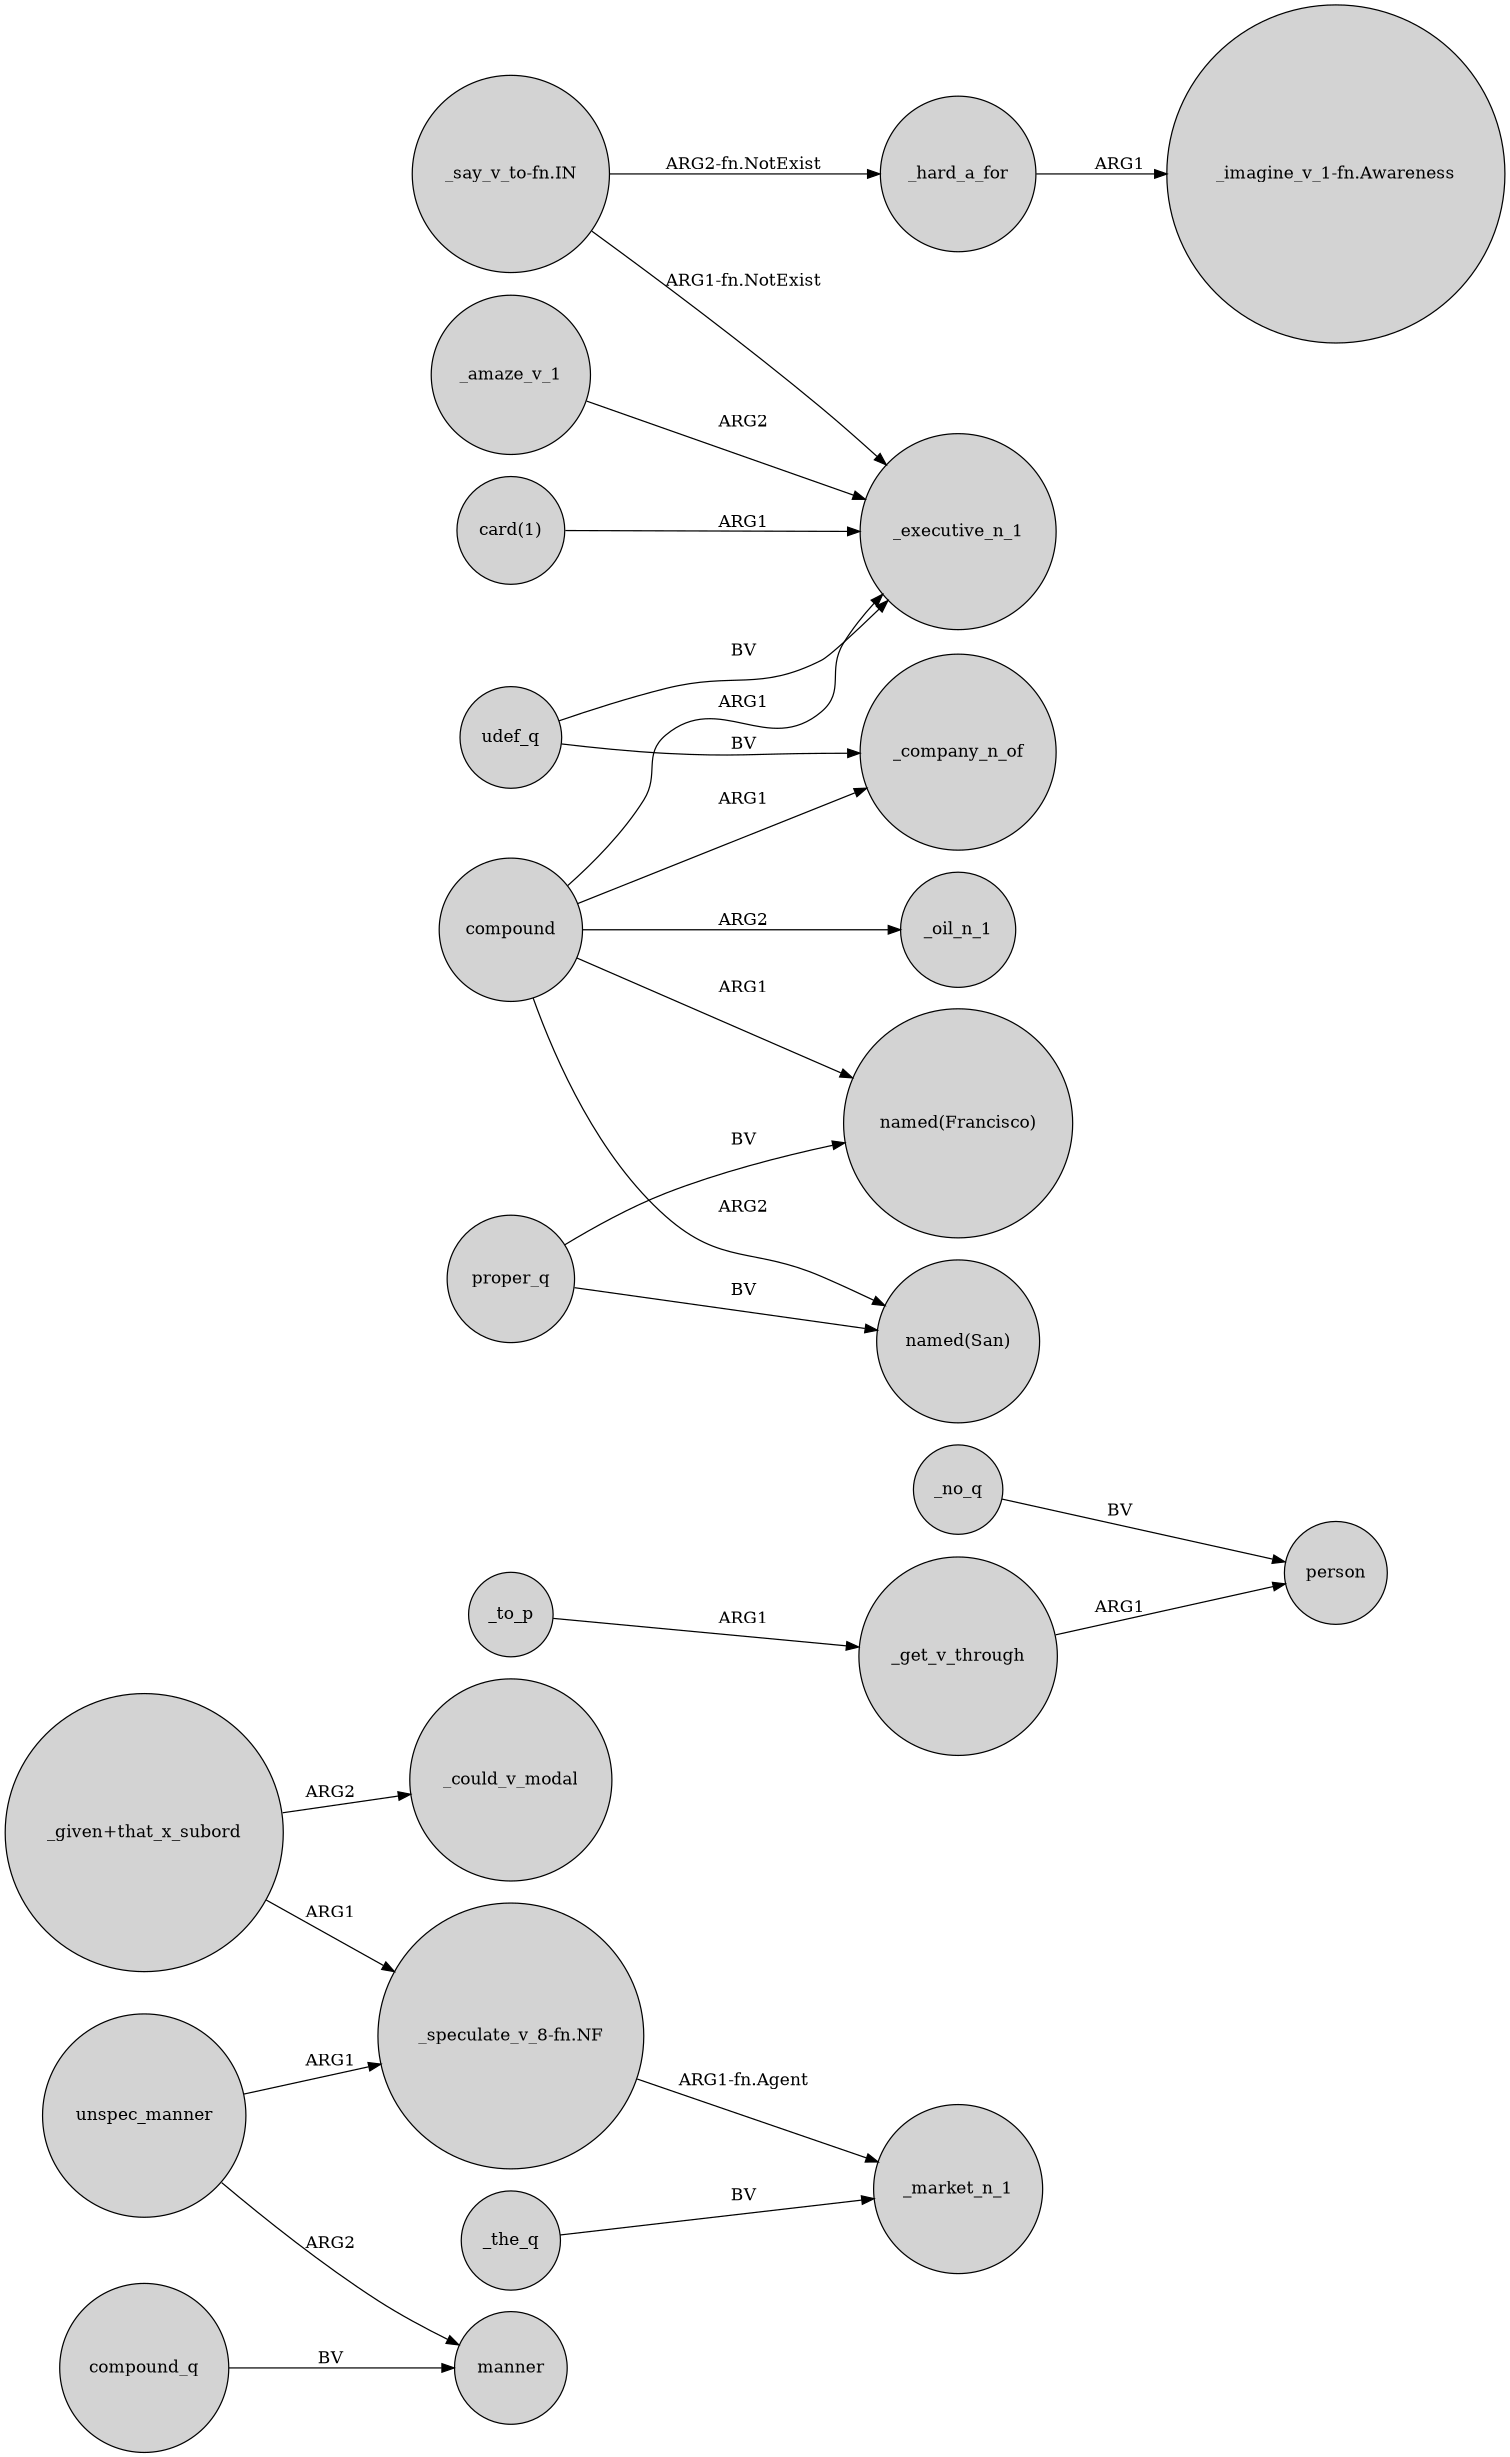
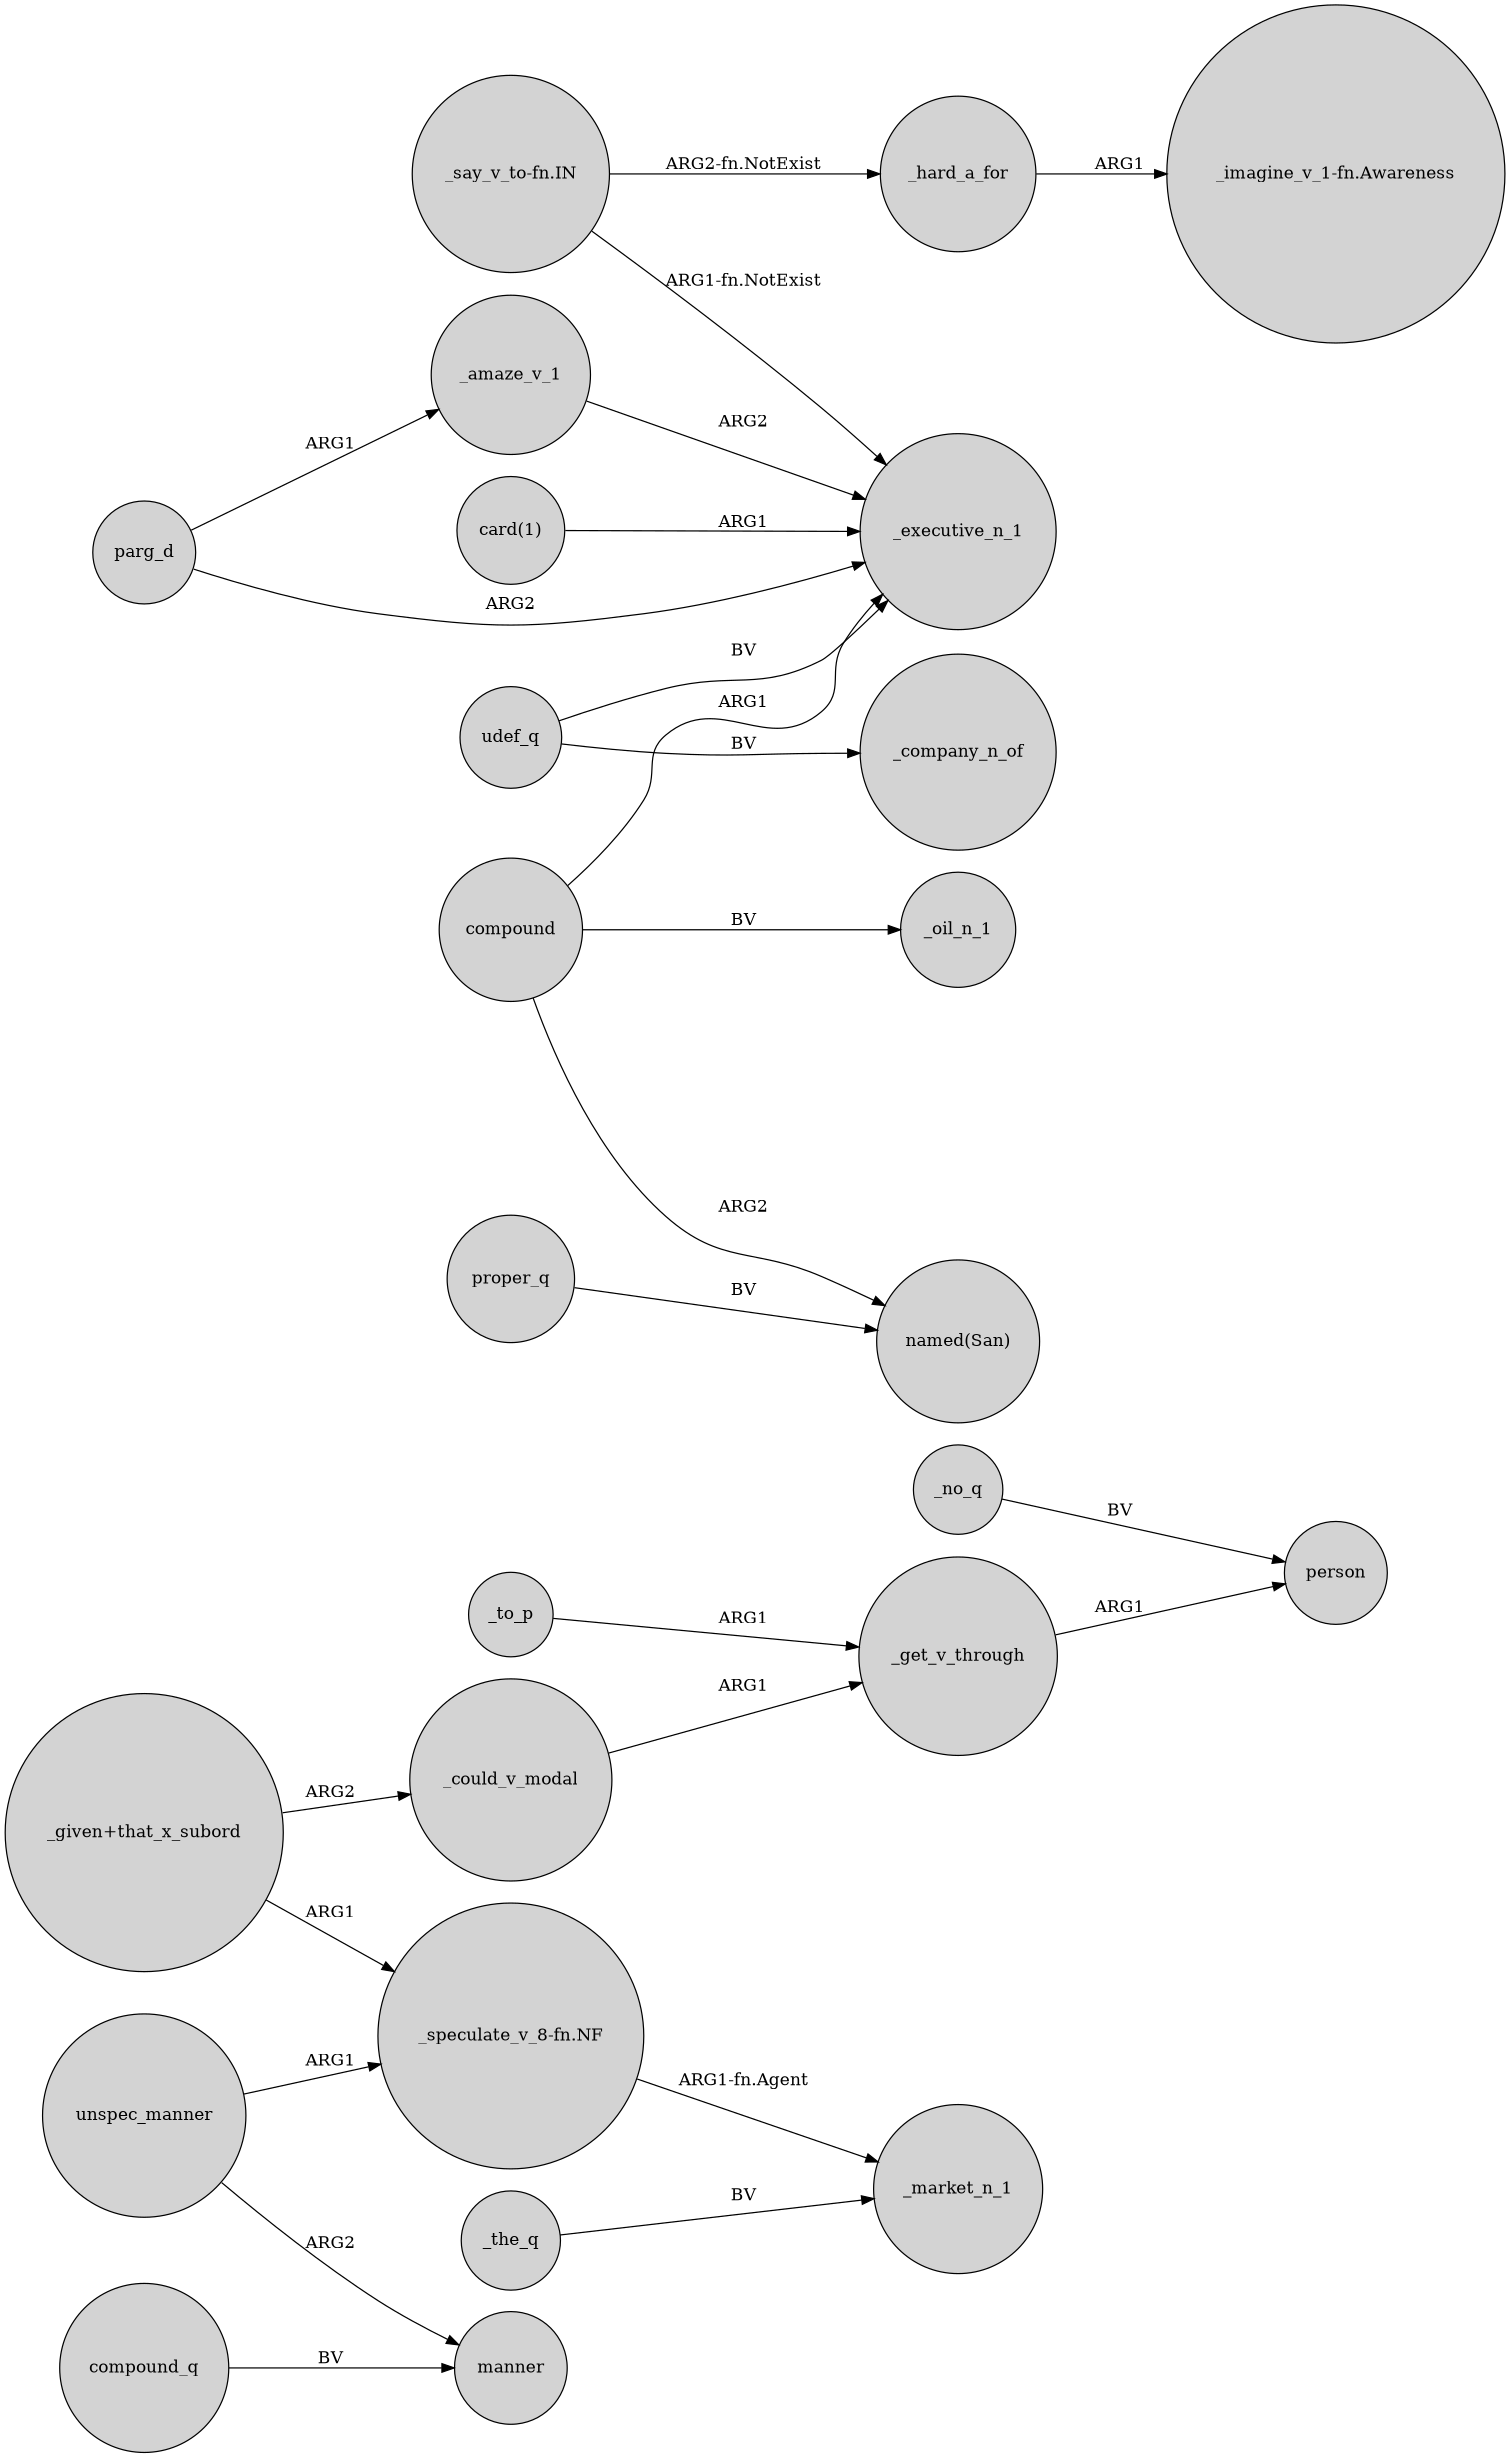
node "parg_d": added
edge "compound" -> "_company_n_of": removed, label "ARG1"
edge "compound" -> "_oil_n_1": label "ARG2" -> "BV"
node "named(Francisco)": removed
edge "_could_v_modal" -> "_get_v_through": added, label "ARG1"
